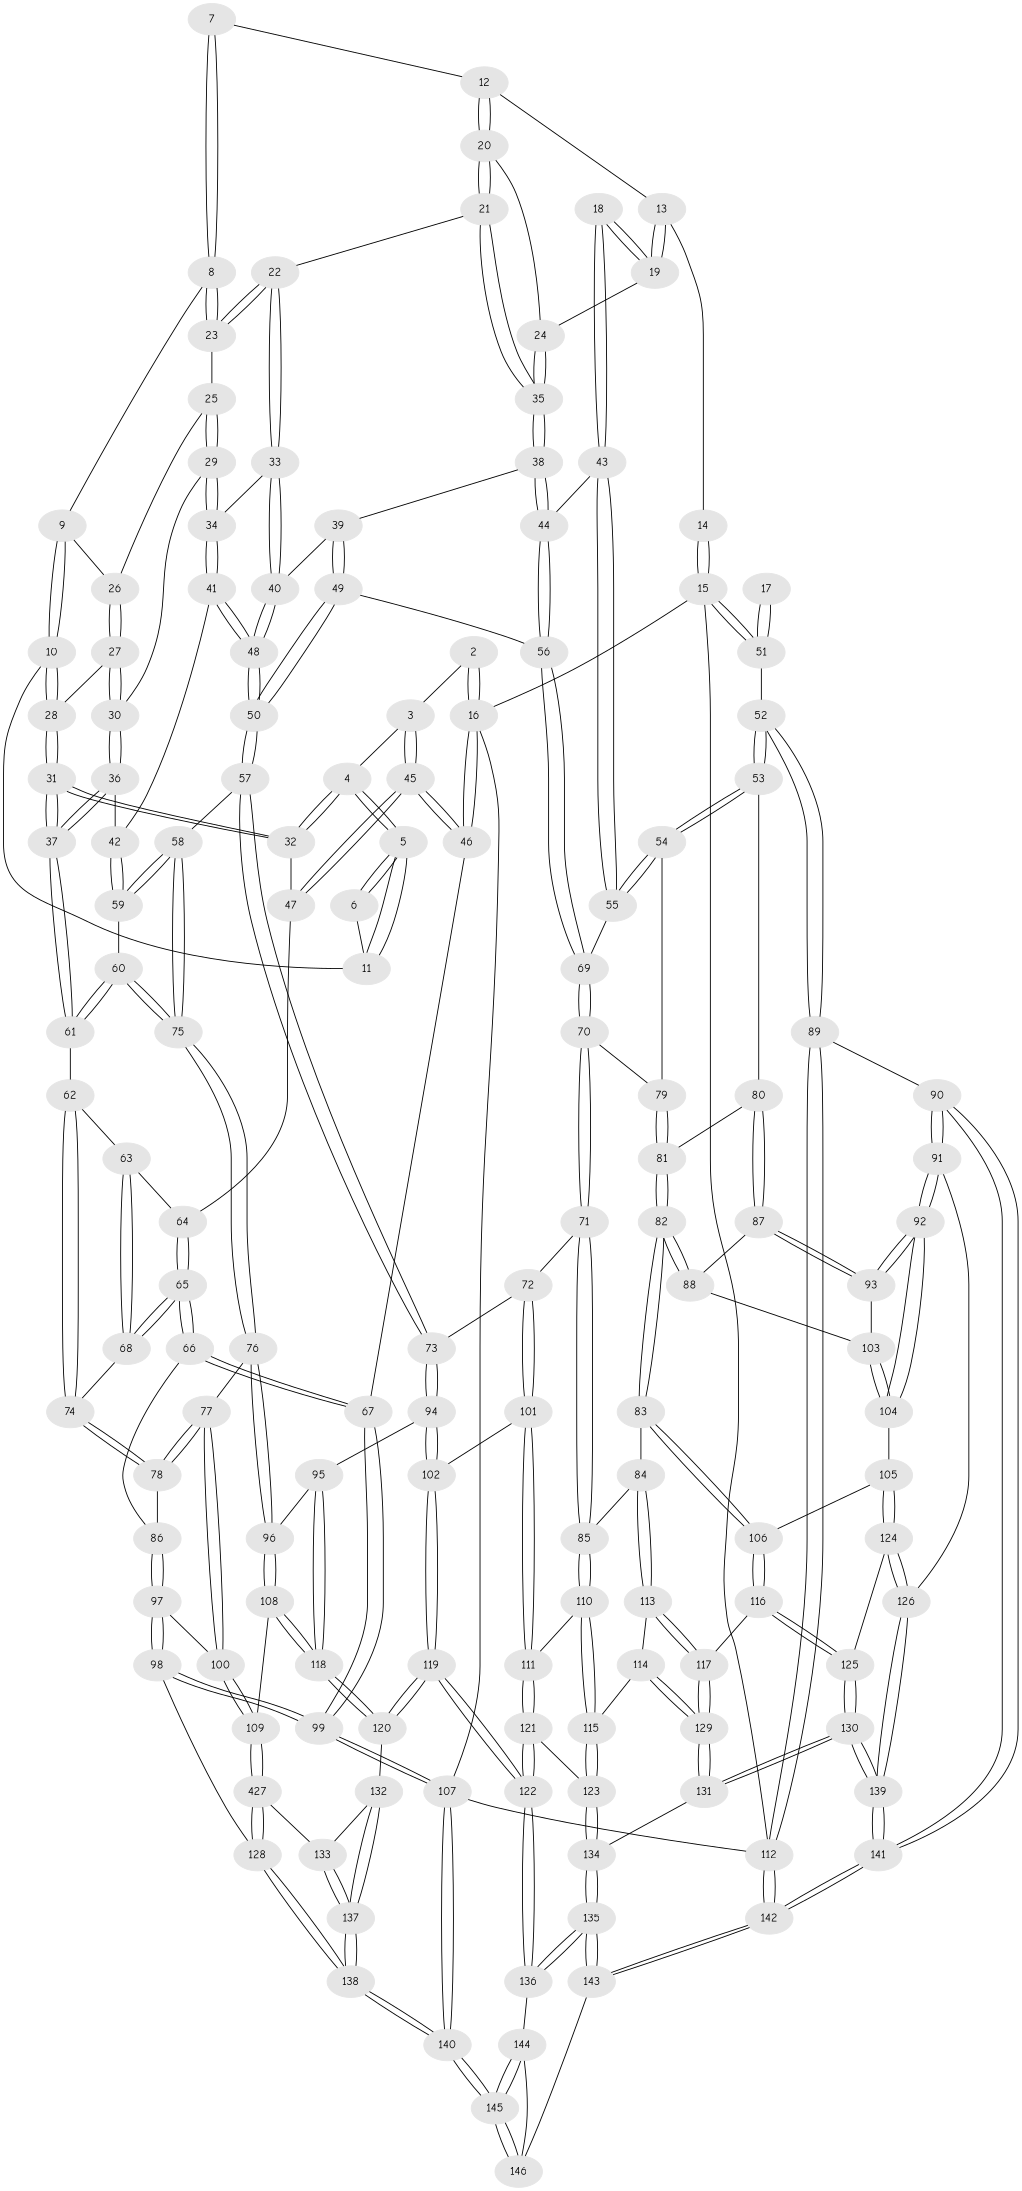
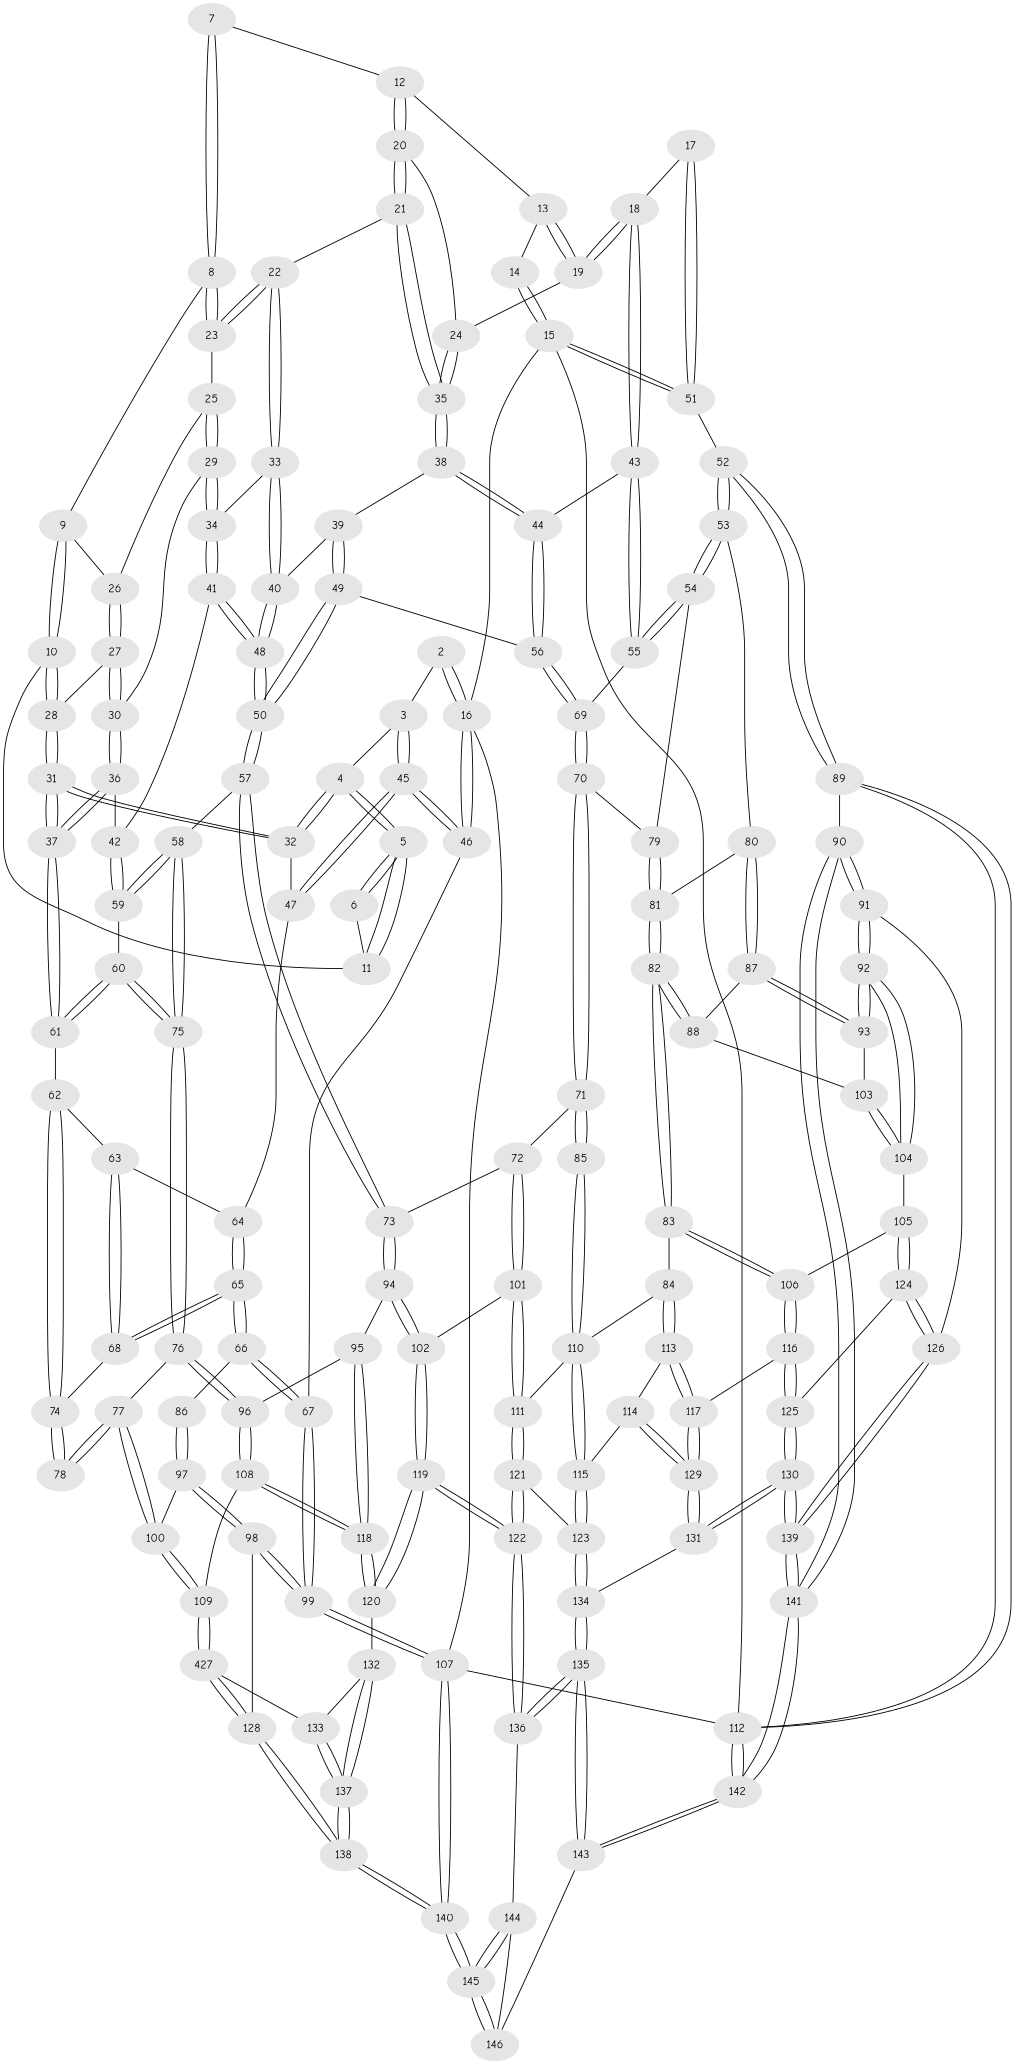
edge "17" -- "18": added
edge "78" -- "86": removed
edge "84" -- "85": now "84" -- "110"
